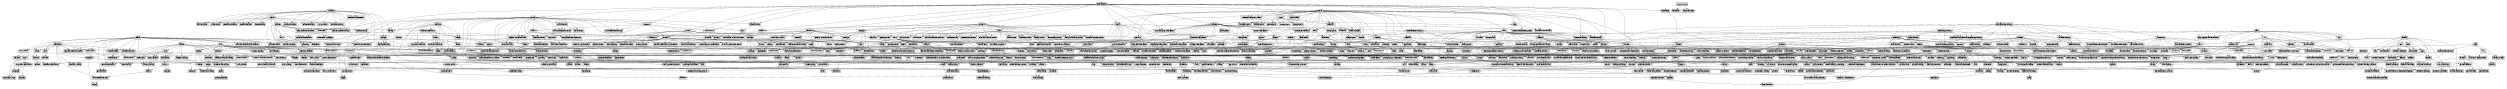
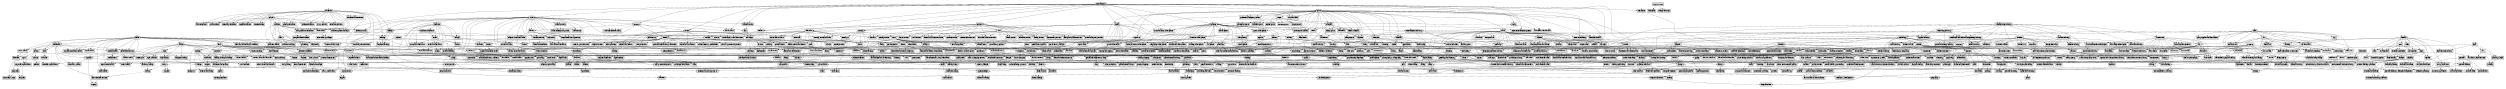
node "action-self video games": label "action-self video games" -> "action-adventure video games"
